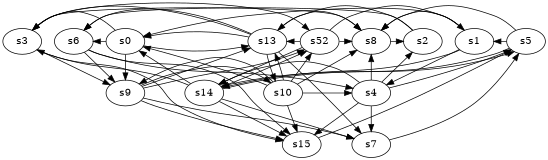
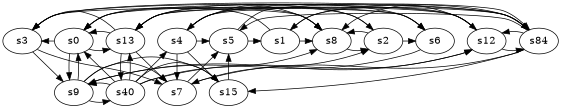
edge "s5" -> "s8": now "s2" -> "s8"
node "s52": label "s52" -> "s12"
edge "s1" -> "s4": removed
edge "s7" -> "s2": added
edge "s9" -> "s13": now "s9" -> "s0"
edge "s6" -> "s15": removed
edge "s3" -> "s15": now "s3" -> "s7"
node "s14": label "s14" -> "s84"
node "s10": label "s10" -> "s40"
